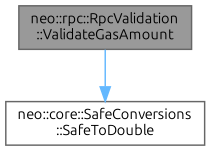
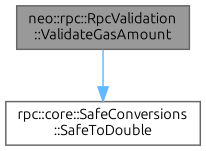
node "neo::core::SafeConversions ::SafeToDouble": label "neo::core::SafeConversions ::SafeToDouble" -> "rpc::core::SafeConversions ::SafeToDouble"
